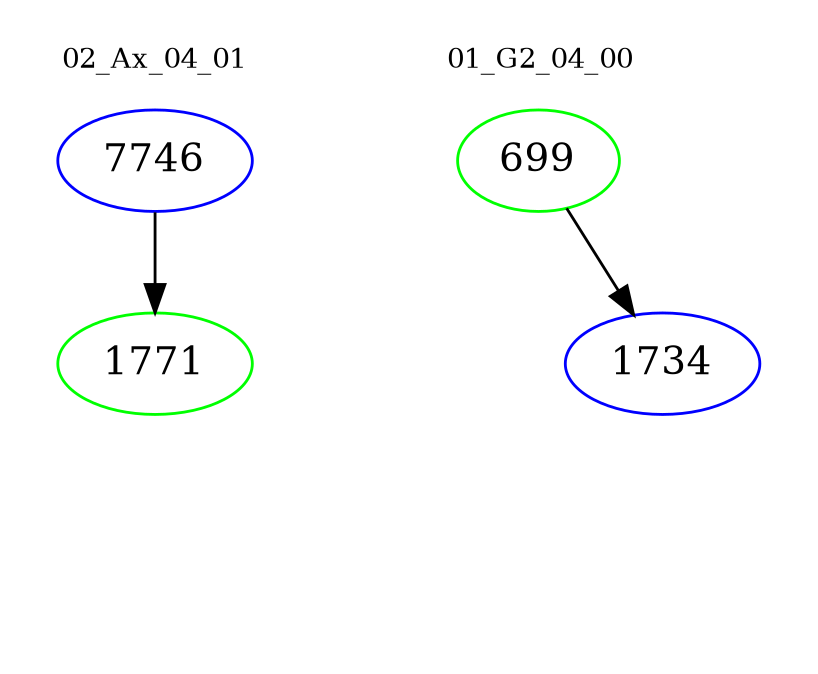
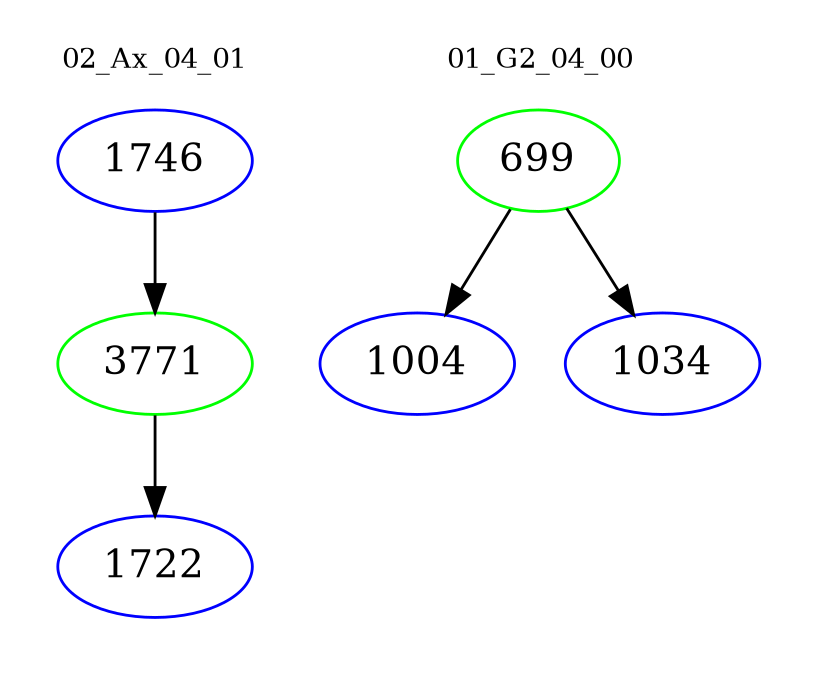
node "7746": label "7746" -> "1746"
node "1771": label "1771" -> "3771"
node "1004": added
node "1734": label "1734" -> "1034"
node "1722": added
